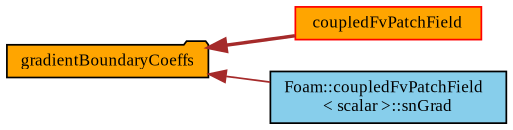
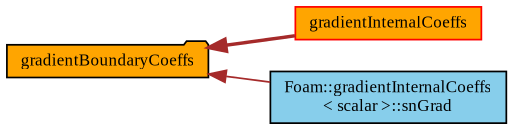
node "coupledFvPatchField": label "coupledFvPatchField" -> "gradientInternalCoeffs"
node "Foam::coupledFvPatchField < scalar >::snGrad": label "Foam::coupledFvPatchField < scalar >::snGrad" -> "Foam::gradientInternalCoeffs < scalar >::snGrad"
